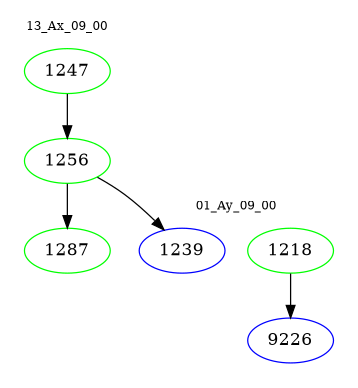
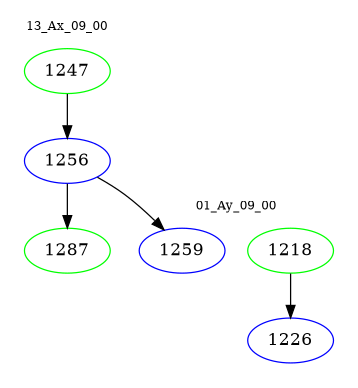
node "1256": color green -> blue
node "1239": label "1239" -> "1259"
node "9226": label "9226" -> "1226"
